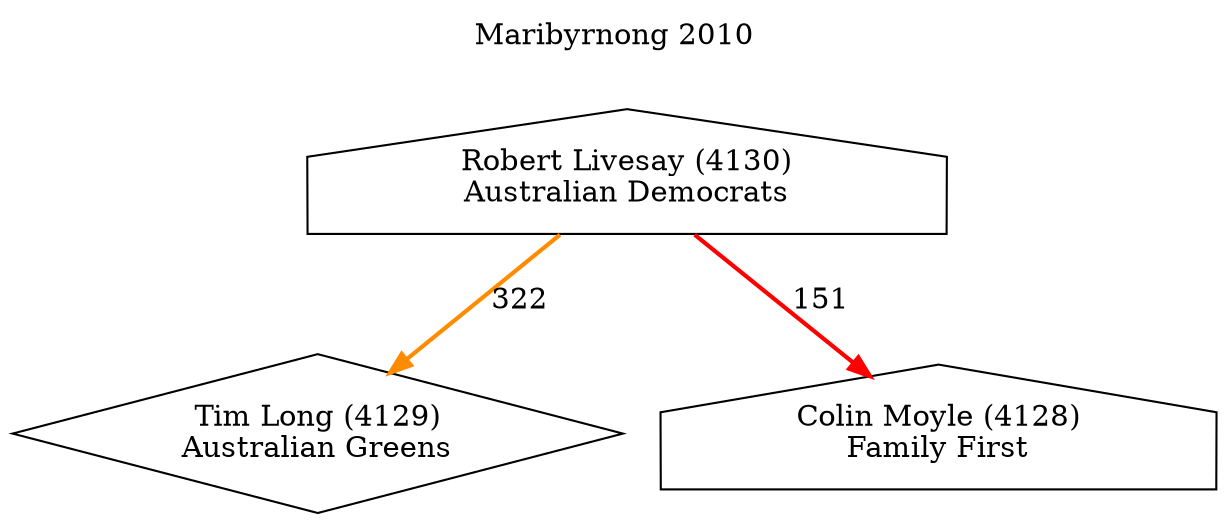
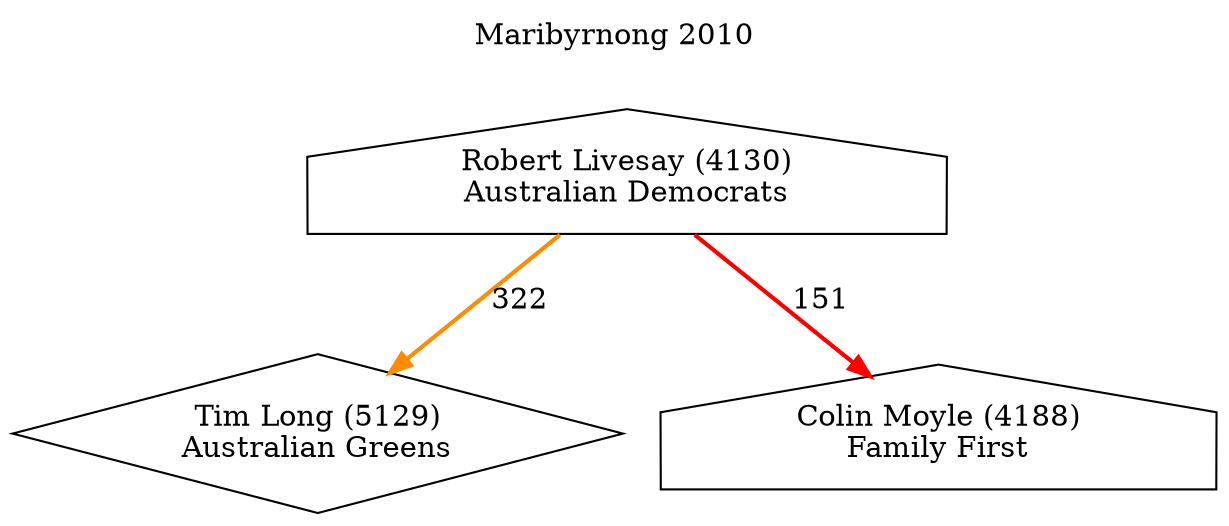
node "Tim Long (4129) Australian Greens": label "Tim Long (4129) Australian Greens" -> "Tim Long (5129) Australian Greens"
node "Colin Moyle (4128) Family First": label "Colin Moyle (4128) Family First" -> "Colin Moyle (4188) Family First"
